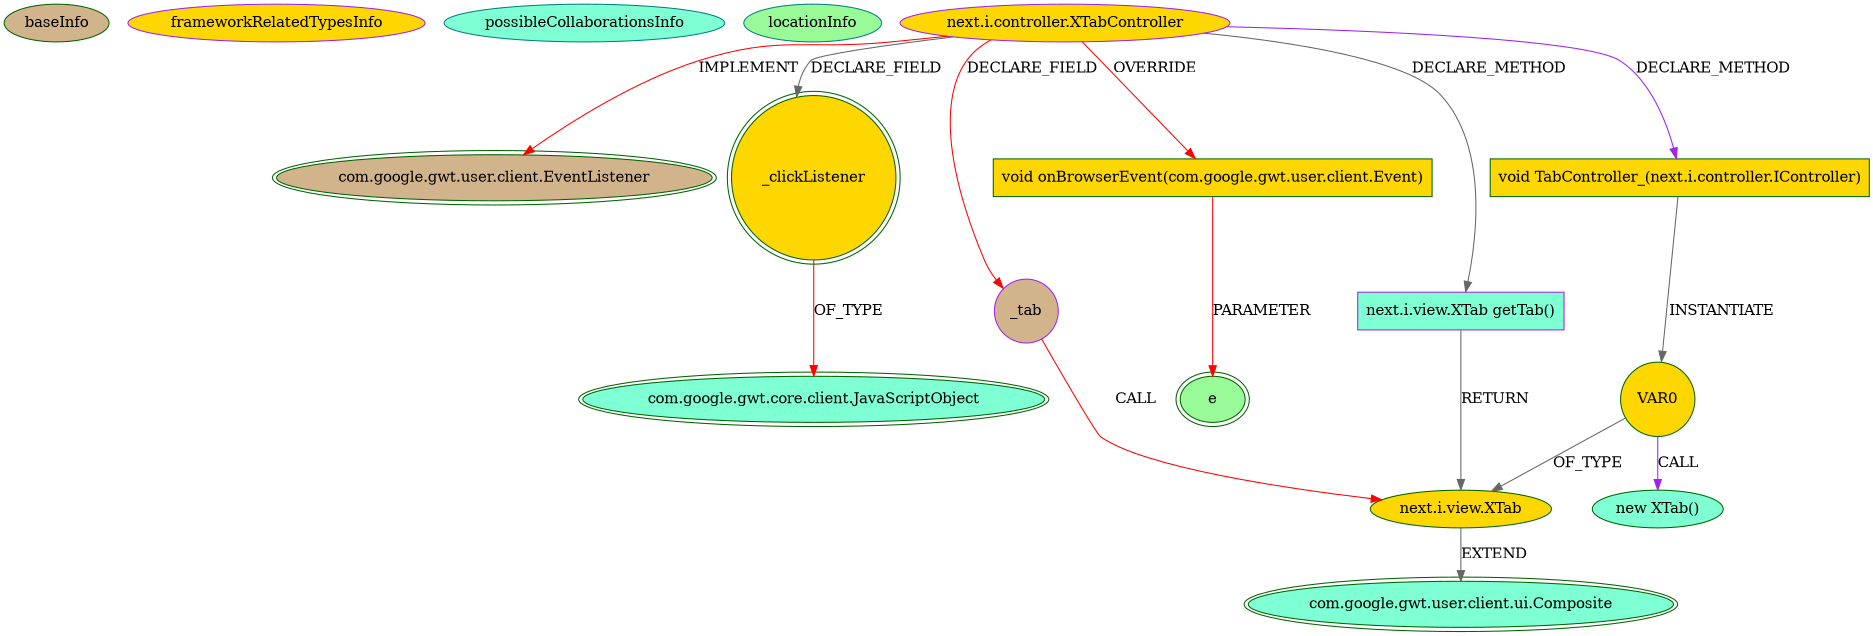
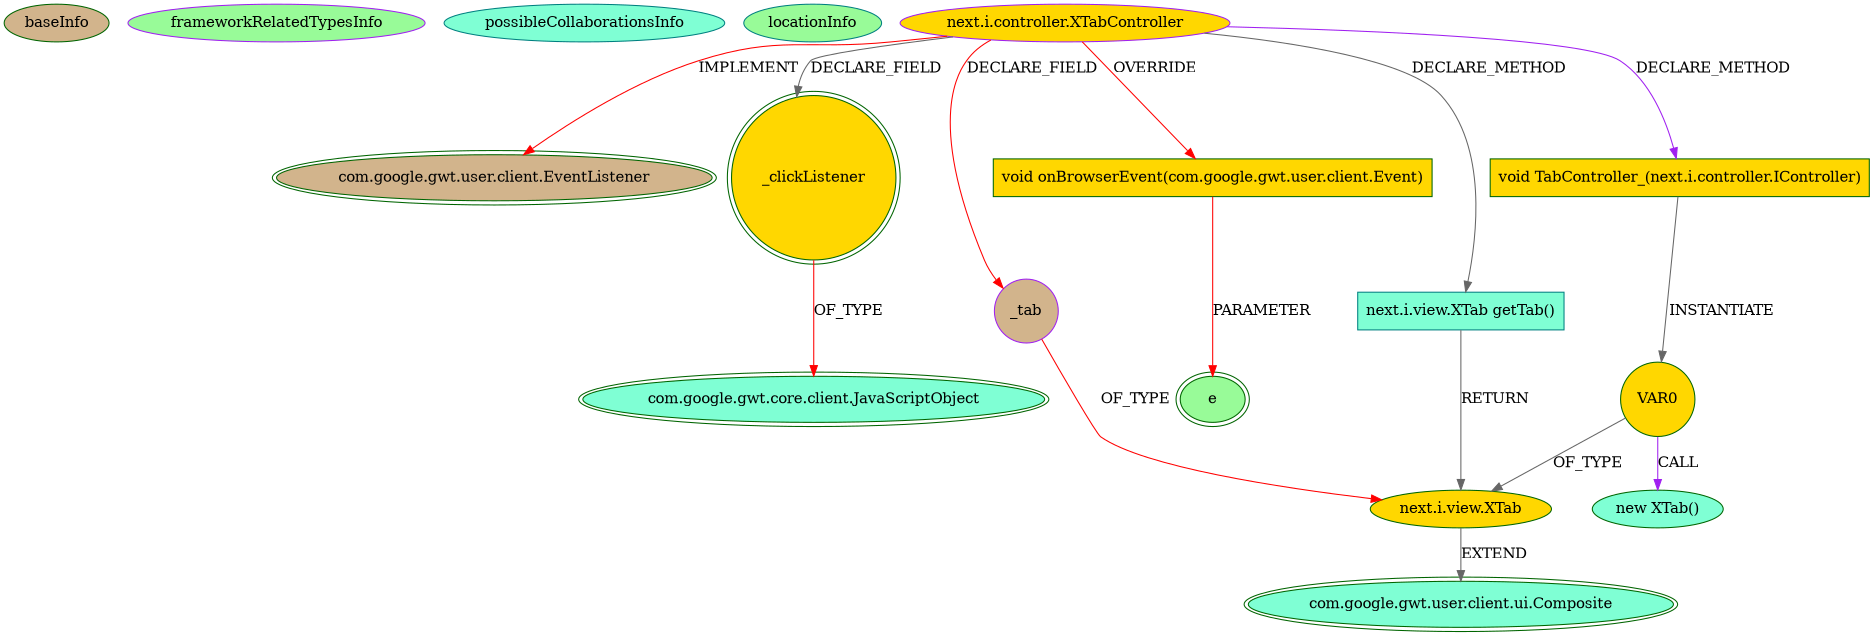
node "frameworkRelatedTypesInfo": fillcolor gold -> palegreen
node "next.i.view.XTab getTab()": color purple -> teal
edge "_tab" -> "next.i.view.XTab": label "CALL" -> "OF_TYPE"
